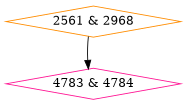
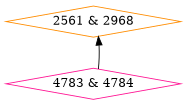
edge "2561 & 2968" -> "4783 & 4784": reversed
